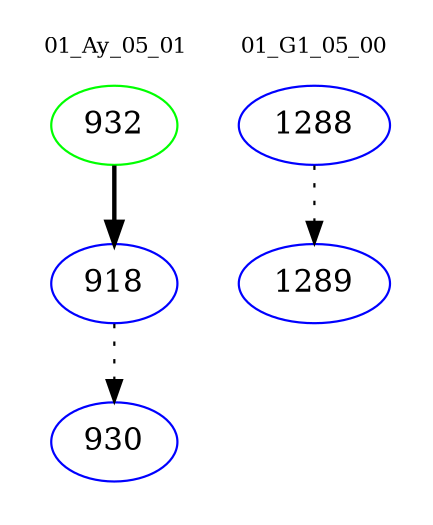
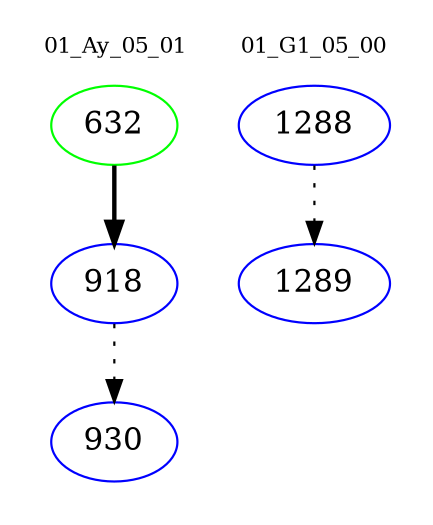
node "932": label "932" -> "632"
